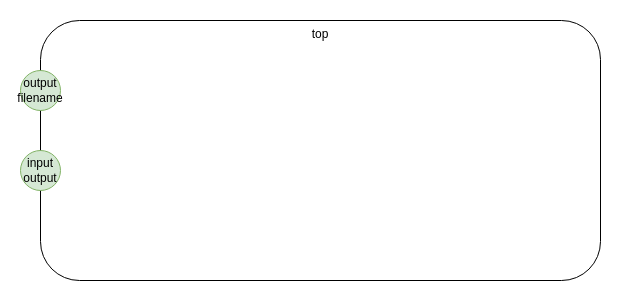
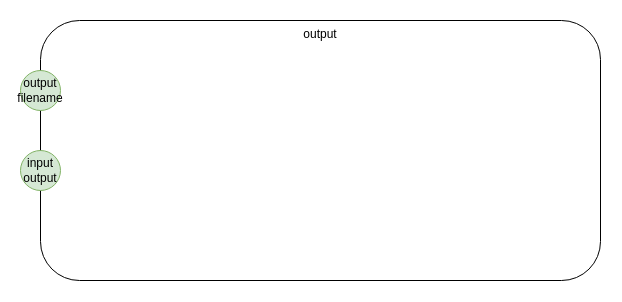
node "top": label "top" -> "output"
